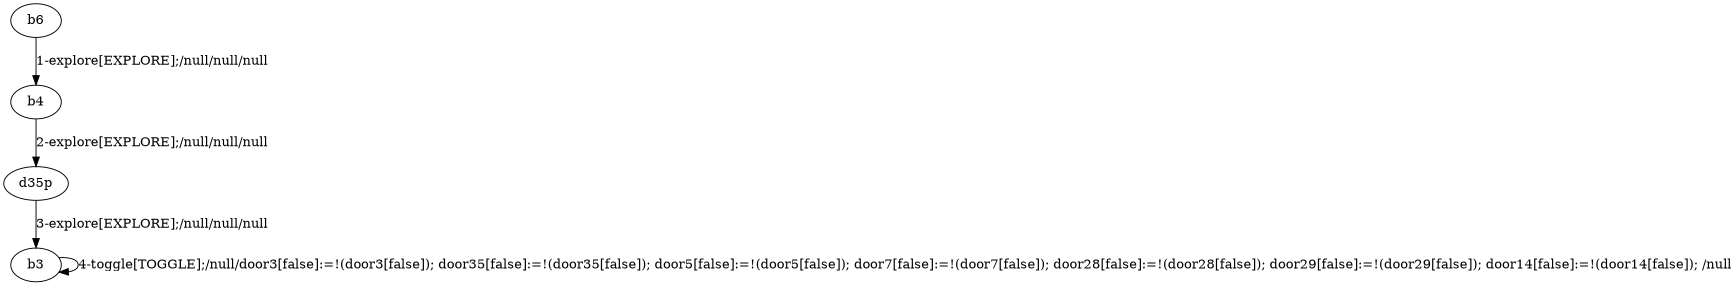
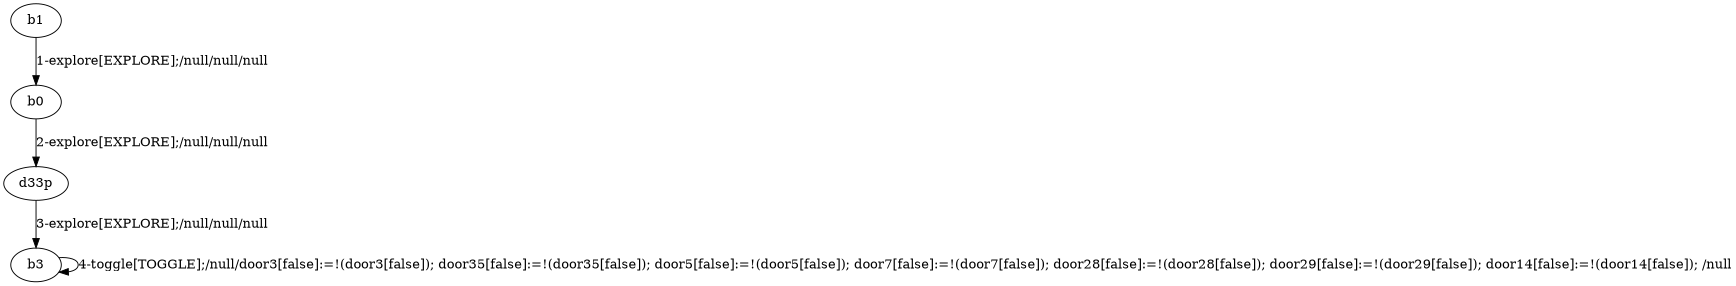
node "b6": label "b6" -> "b1"
node "b4": label "b4" -> "b0"
node "d35p": label "d35p" -> "d33p"
